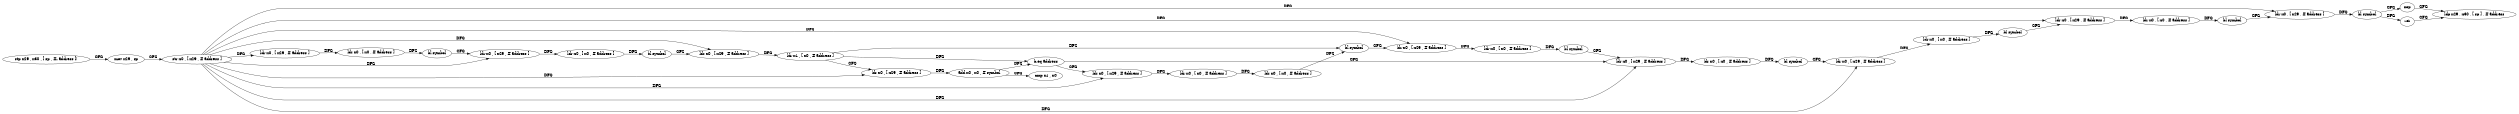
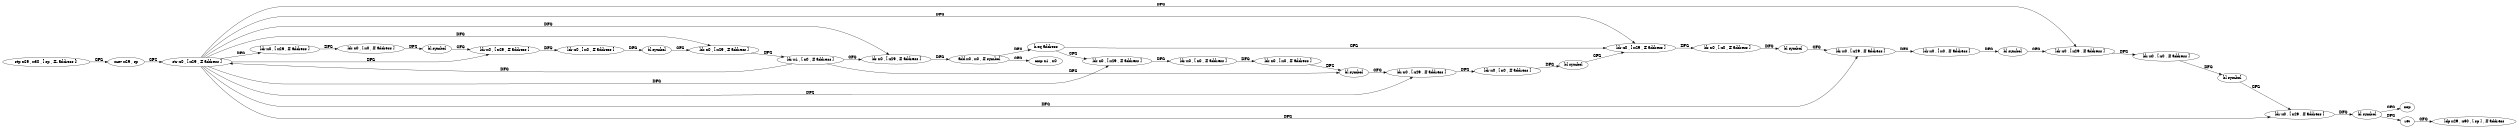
edge "nop" -> "ldp x29 , x30 , [ sp ] , # address": removed, label "CFG"
edge "ldr x1 , [ x0 , # address ]" -> "b.eq address": now "ldr x1 , [ x0 , # address ]" -> "str x0 , [ x29 , # address ]"
